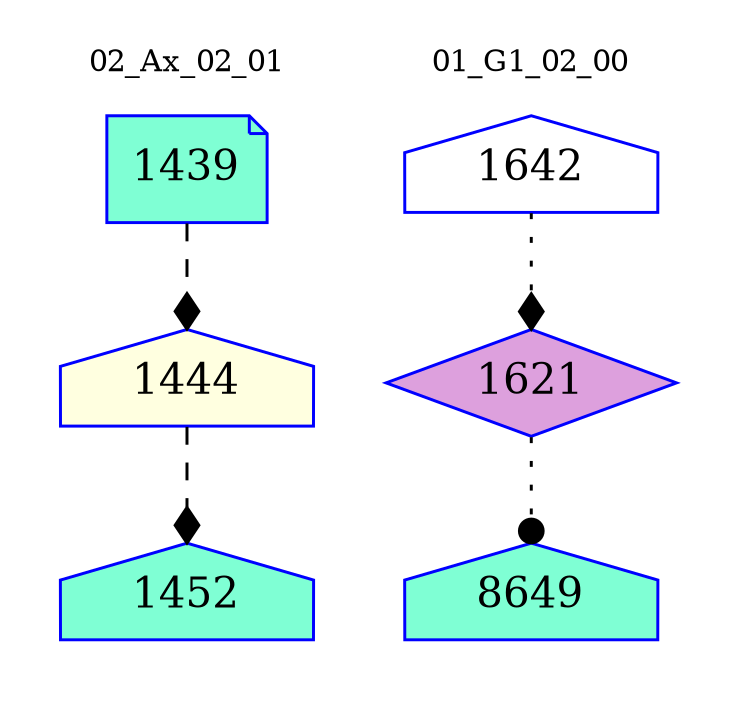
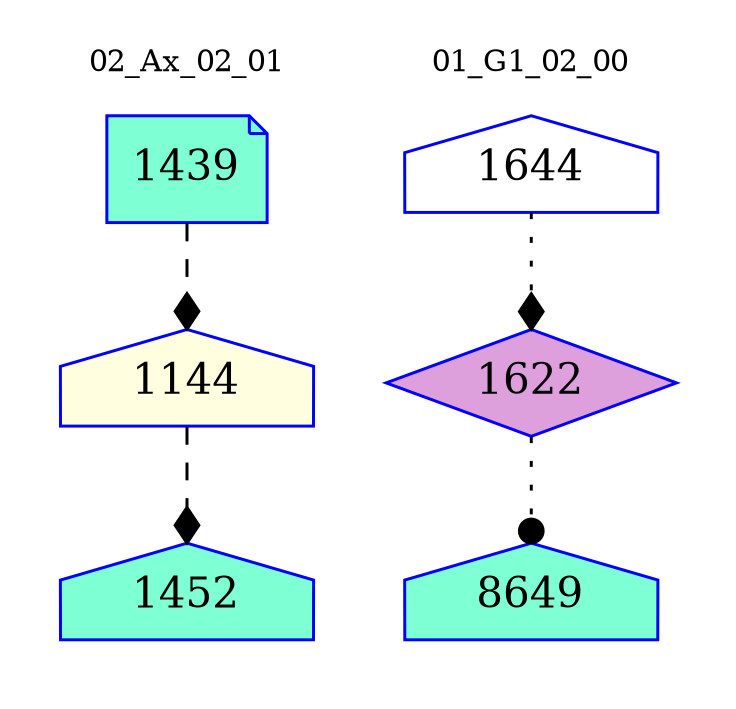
node "1642": label "1642" -> "1644"
node "1444": label "1444" -> "1144"
node "1621": label "1621" -> "1622"
